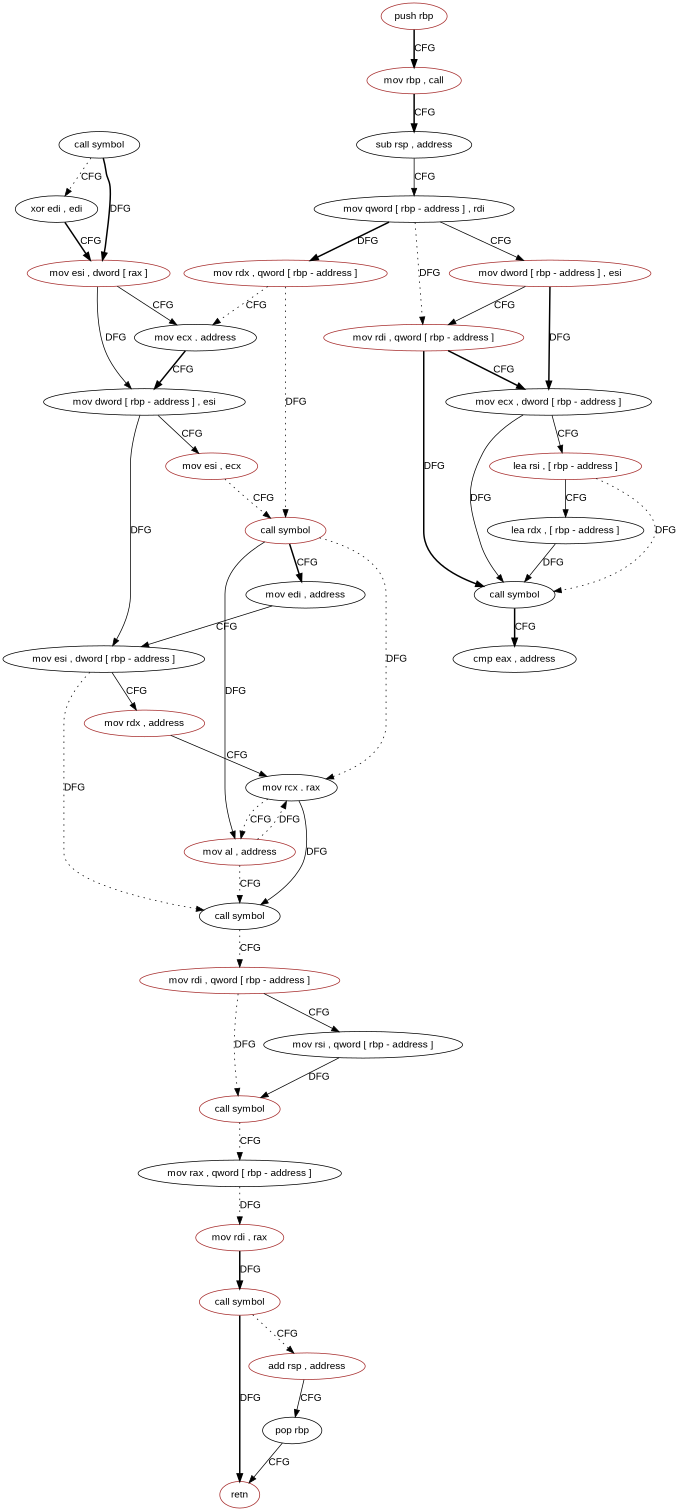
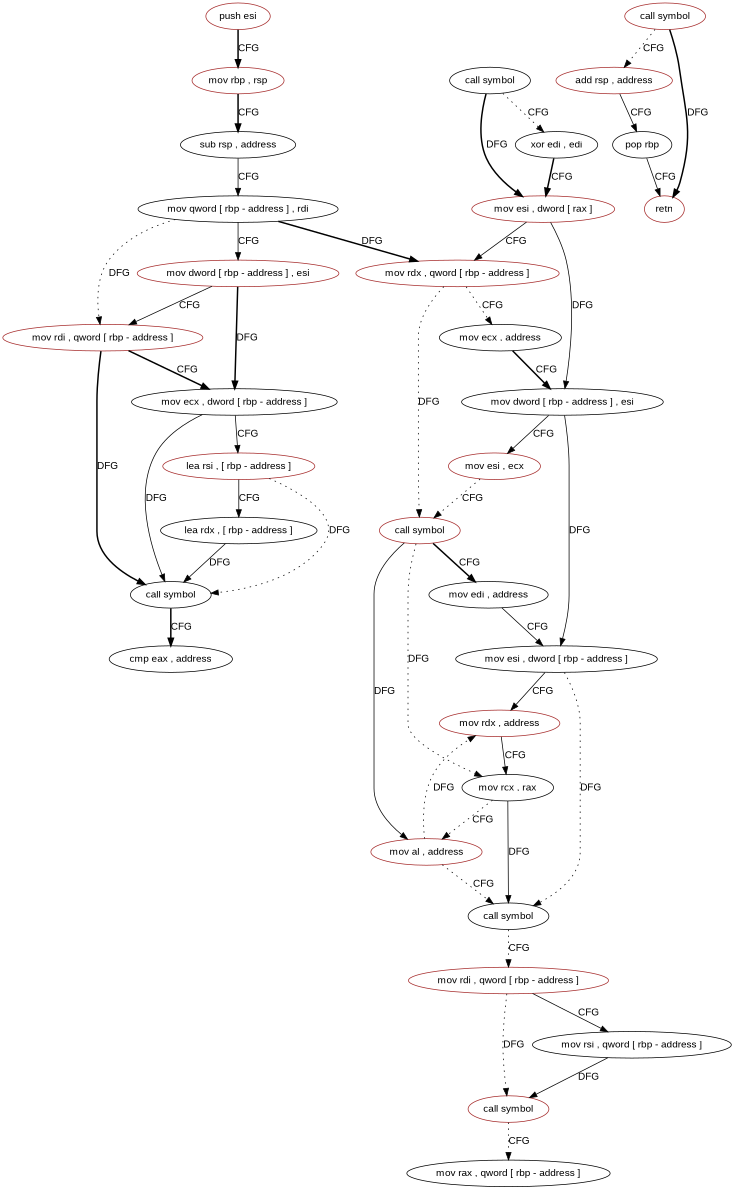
node "push rbp": label "push rbp" -> "push esi"
node "mov rbp , call": label "mov rbp , call" -> "mov rbp , rsp"
edge "mov esi , dword [ rax ]" -> "mov ecx , address": now "mov esi , dword [ rax ]" -> "mov rdx , qword [ rbp - address ]"
edge "mov al , address" -> "mov rcx , rax": now "mov al , address" -> "mov rdx , address"
node "mov rdi , rax": removed
